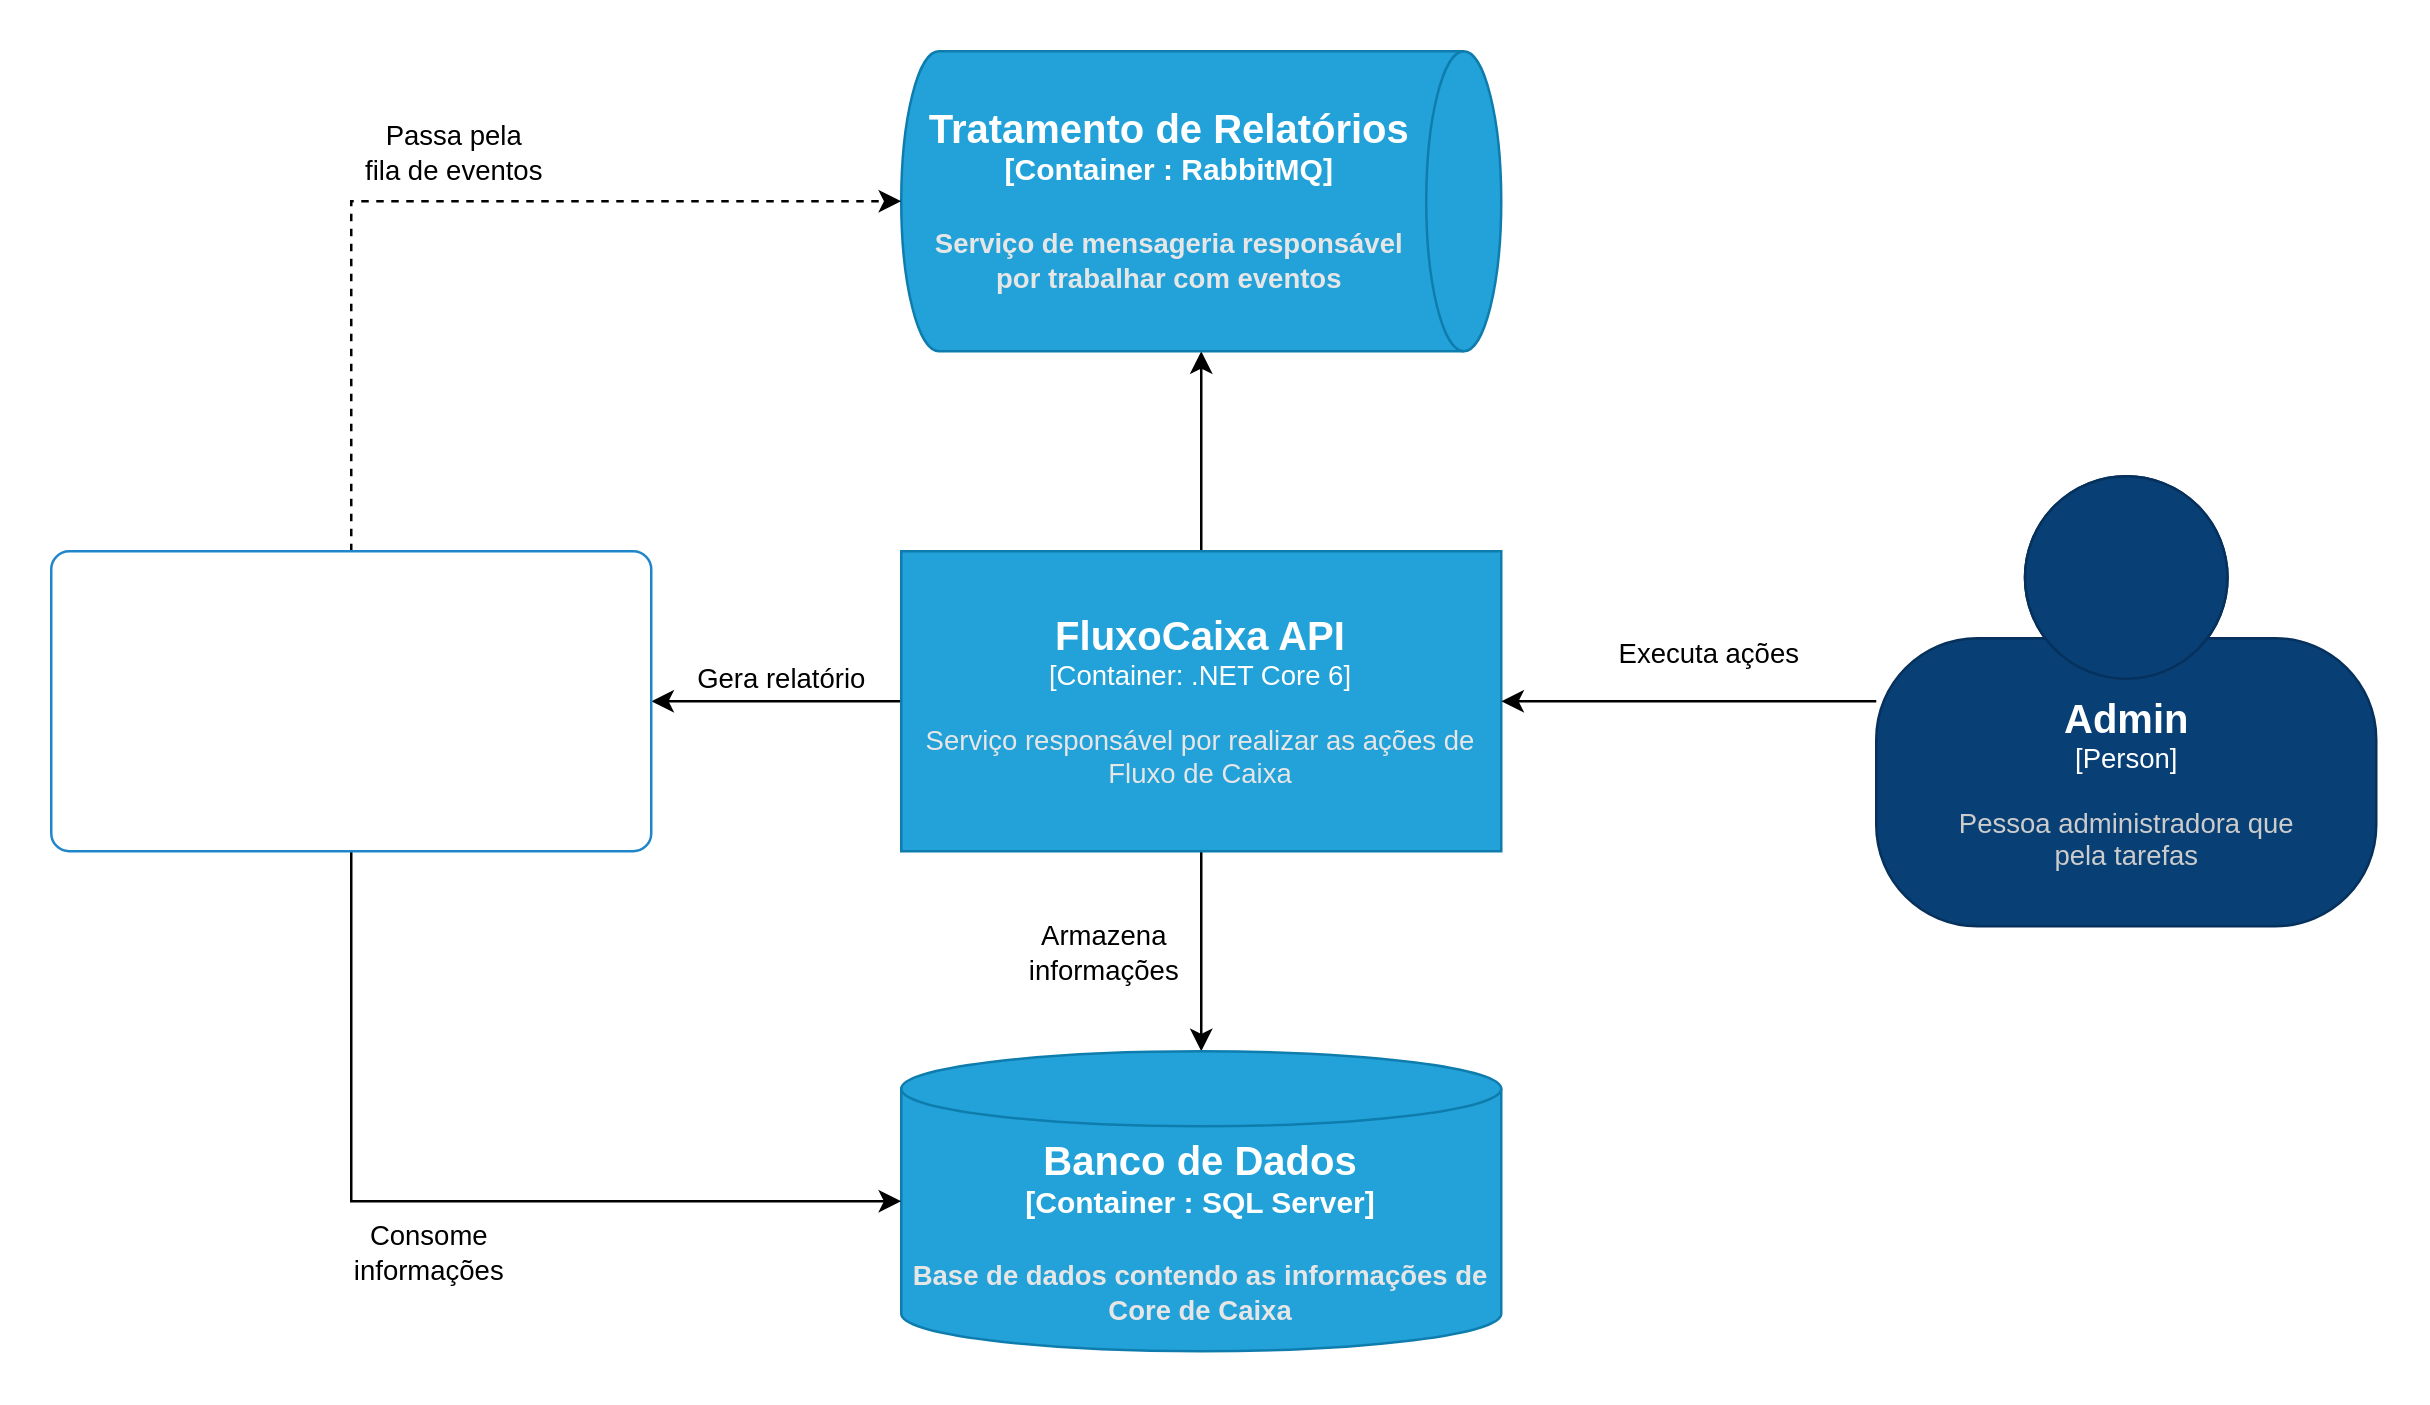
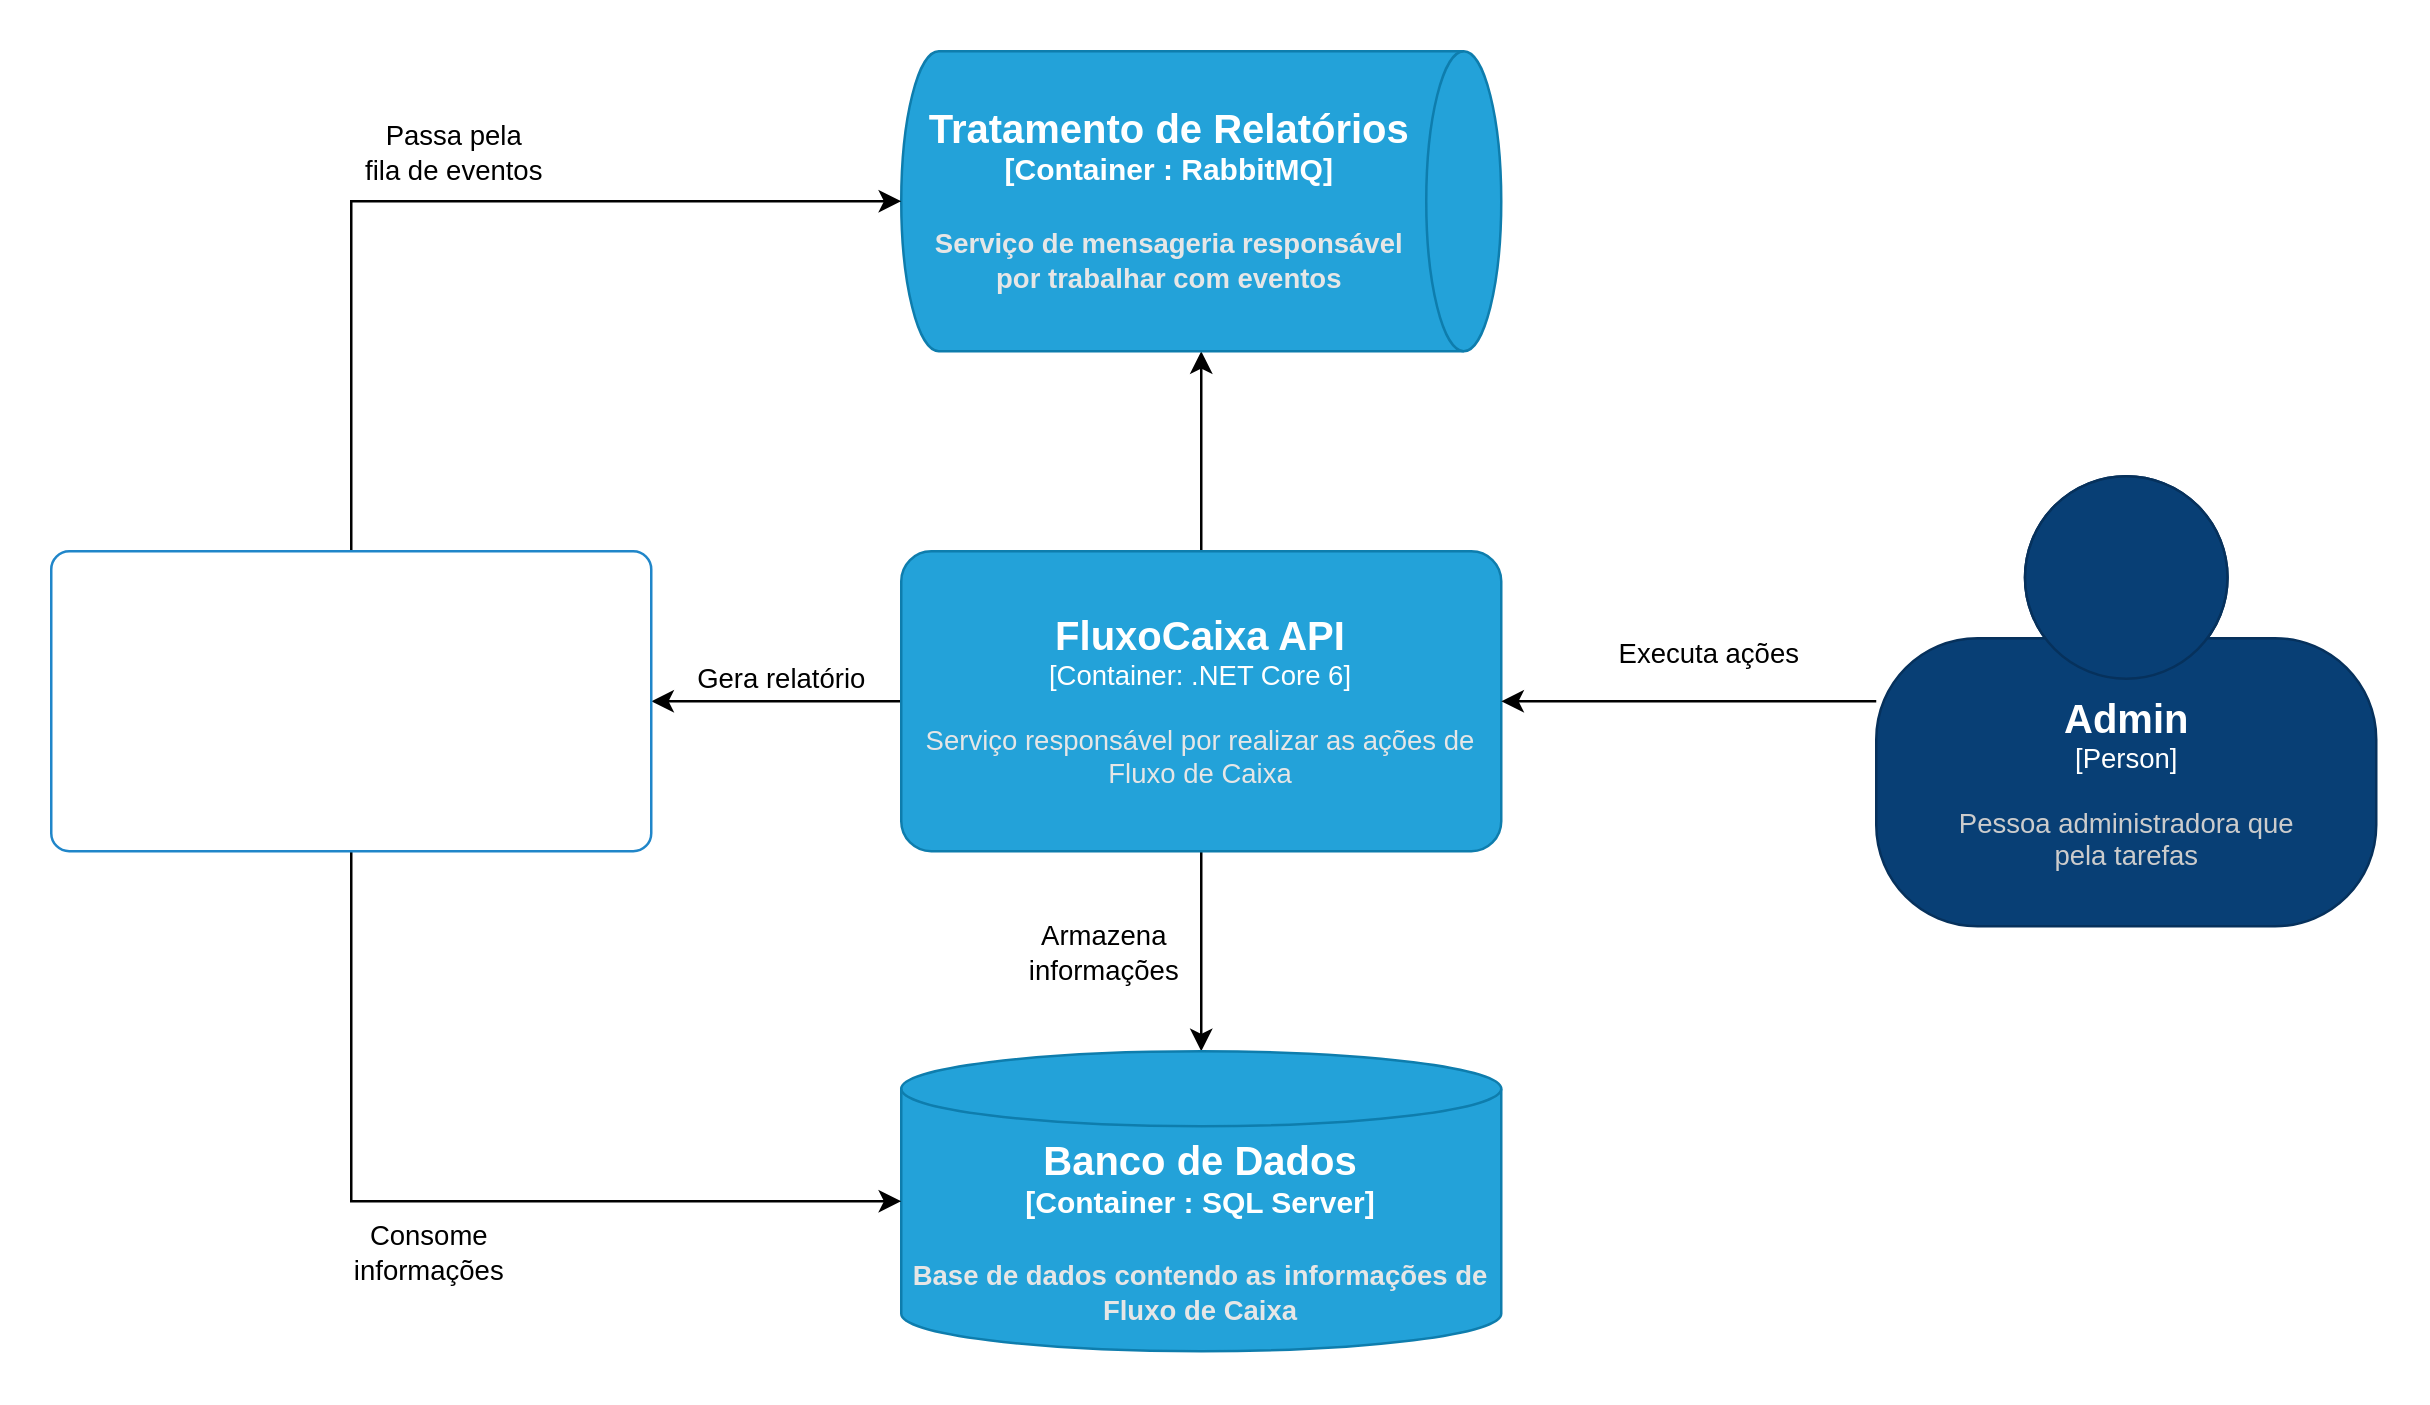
edge "Relatório [Component: Relatorio.ConsolidadoDiario] Relatório gerado pelo usuário pelo serviço de Fluxo de Caixa" -> "Tratamento de Relatórios [Container : RabbitMQ] Serviço de mensageria responsável por trabalhar com eventos": style dashed -> solid
node "FluxoCaixa API [Container: .NET Core 6] Serviço responsável por realizar as ações de Fluxo de Caixa": shape rectangle -> rounded rectangle
node "Banco de Dados [Container : SQL Server] Base de dados contendo as informações de Core de Caixa": label "Banco de Dados [Container : SQL Server] Base de dados contendo as informações de Core de Caixa" -> "Banco de Dados [Container : SQL Server] Base de dados contendo as informações de Fluxo de Caixa"
